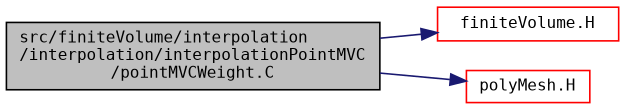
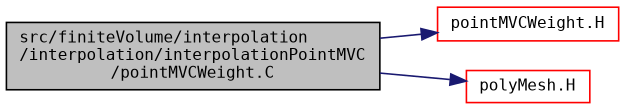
node "finiteVolume.H": label "finiteVolume.H" -> "pointMVCWeight.H"
